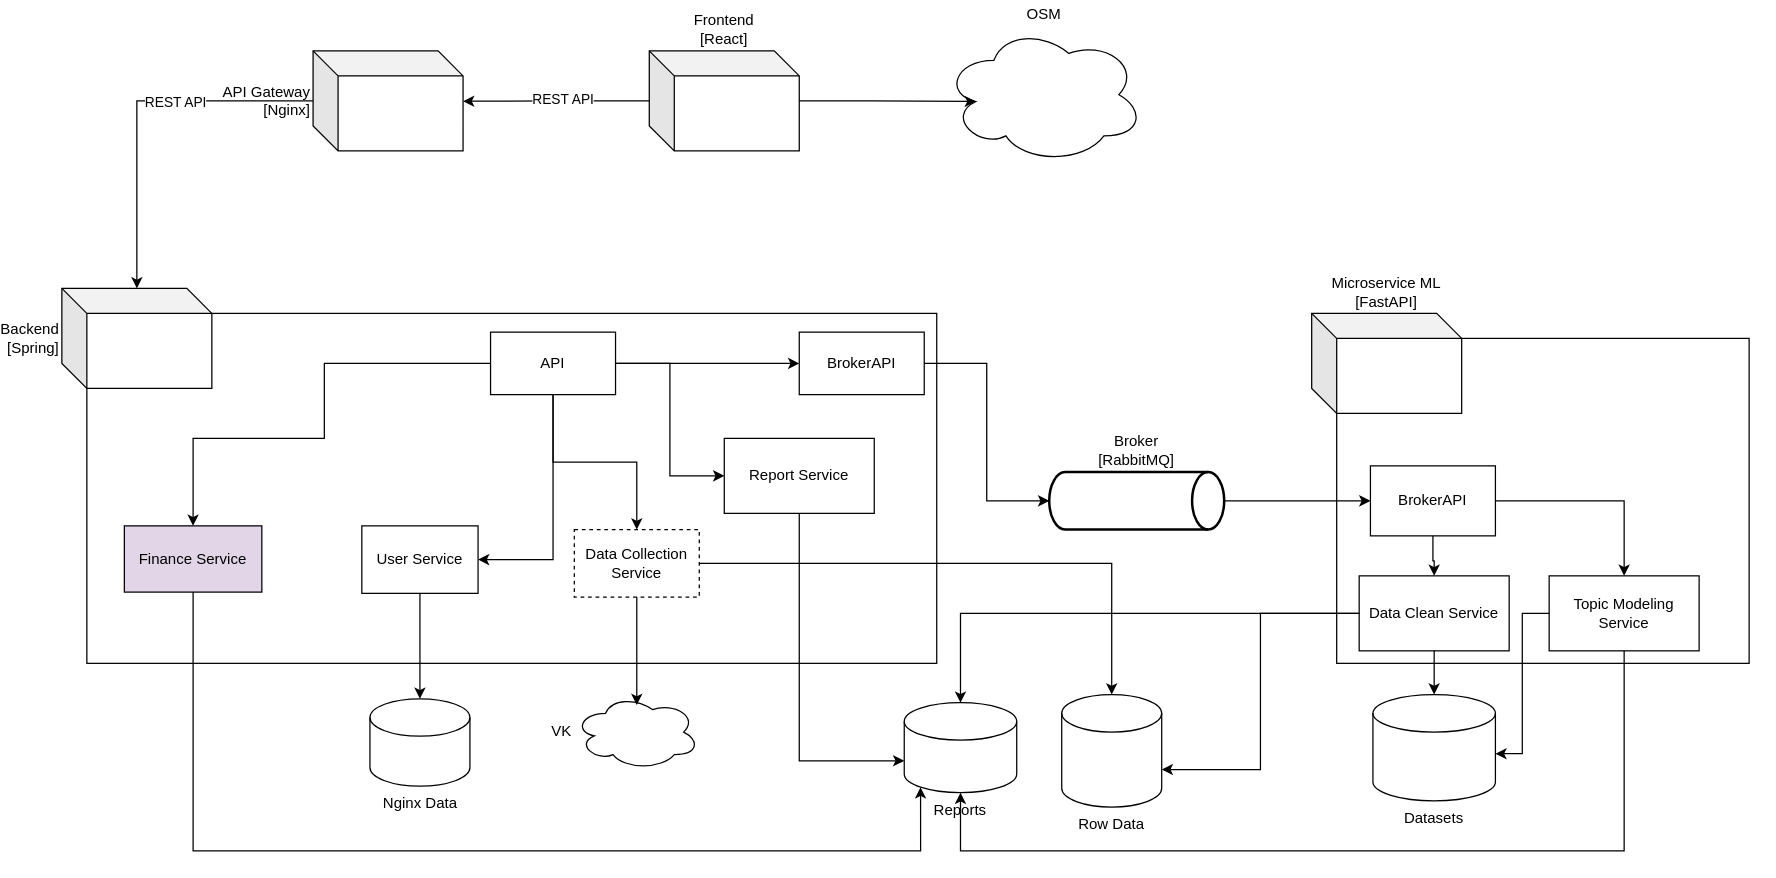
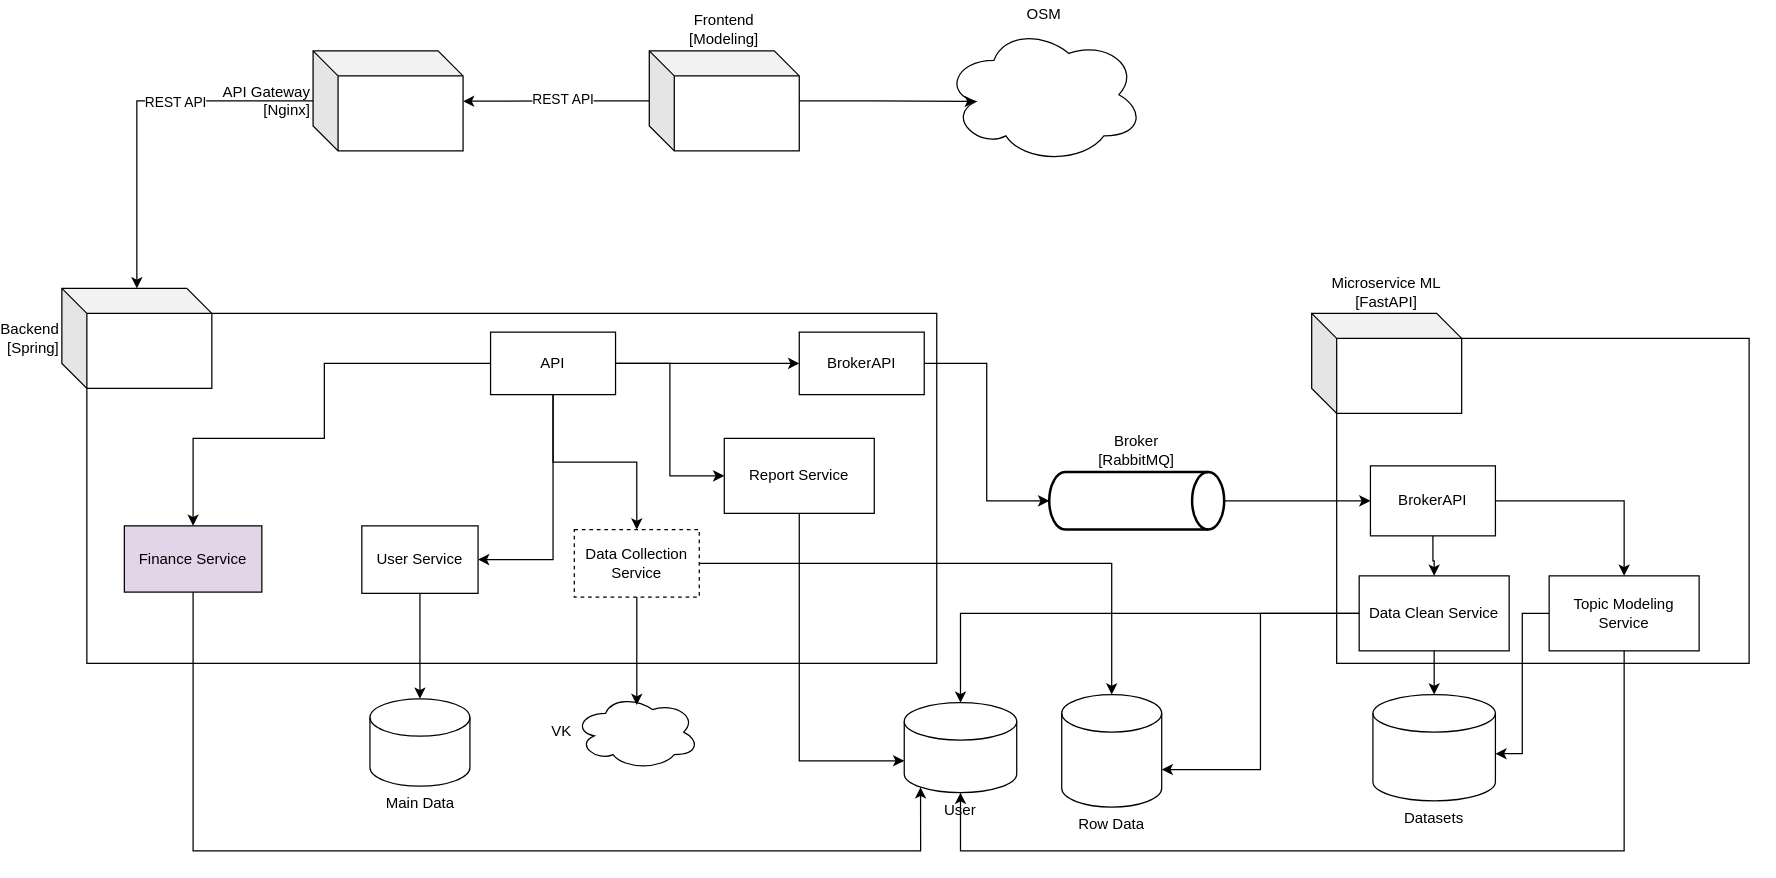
node "Frontend [React]": label "Frontend [React]" -> "Frontend [Modeling]"
node "Nginx Data": label "Nginx Data" -> "Main Data"
node "Reports": label "Reports" -> "User"
